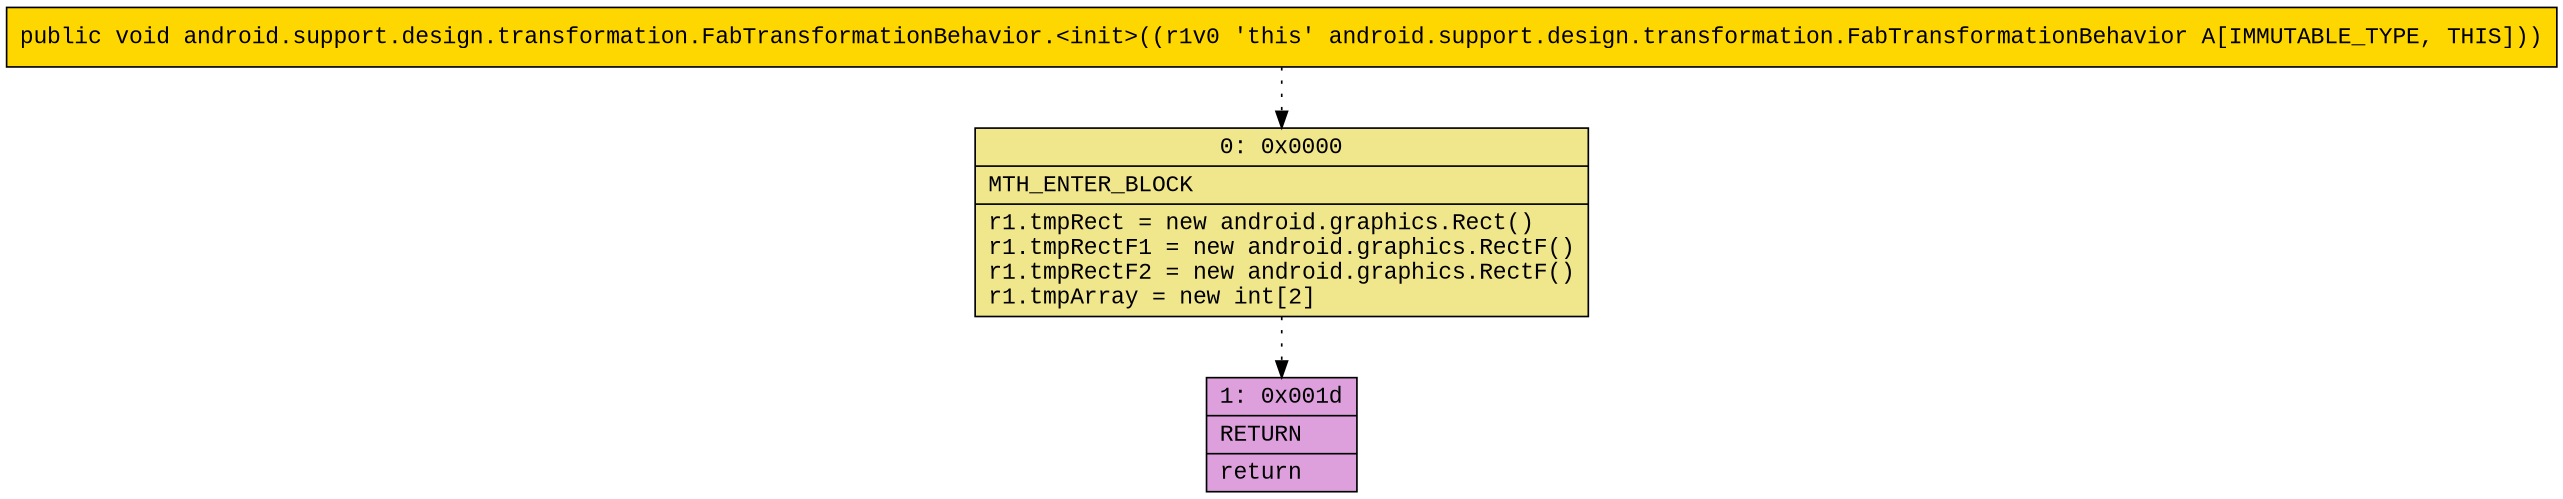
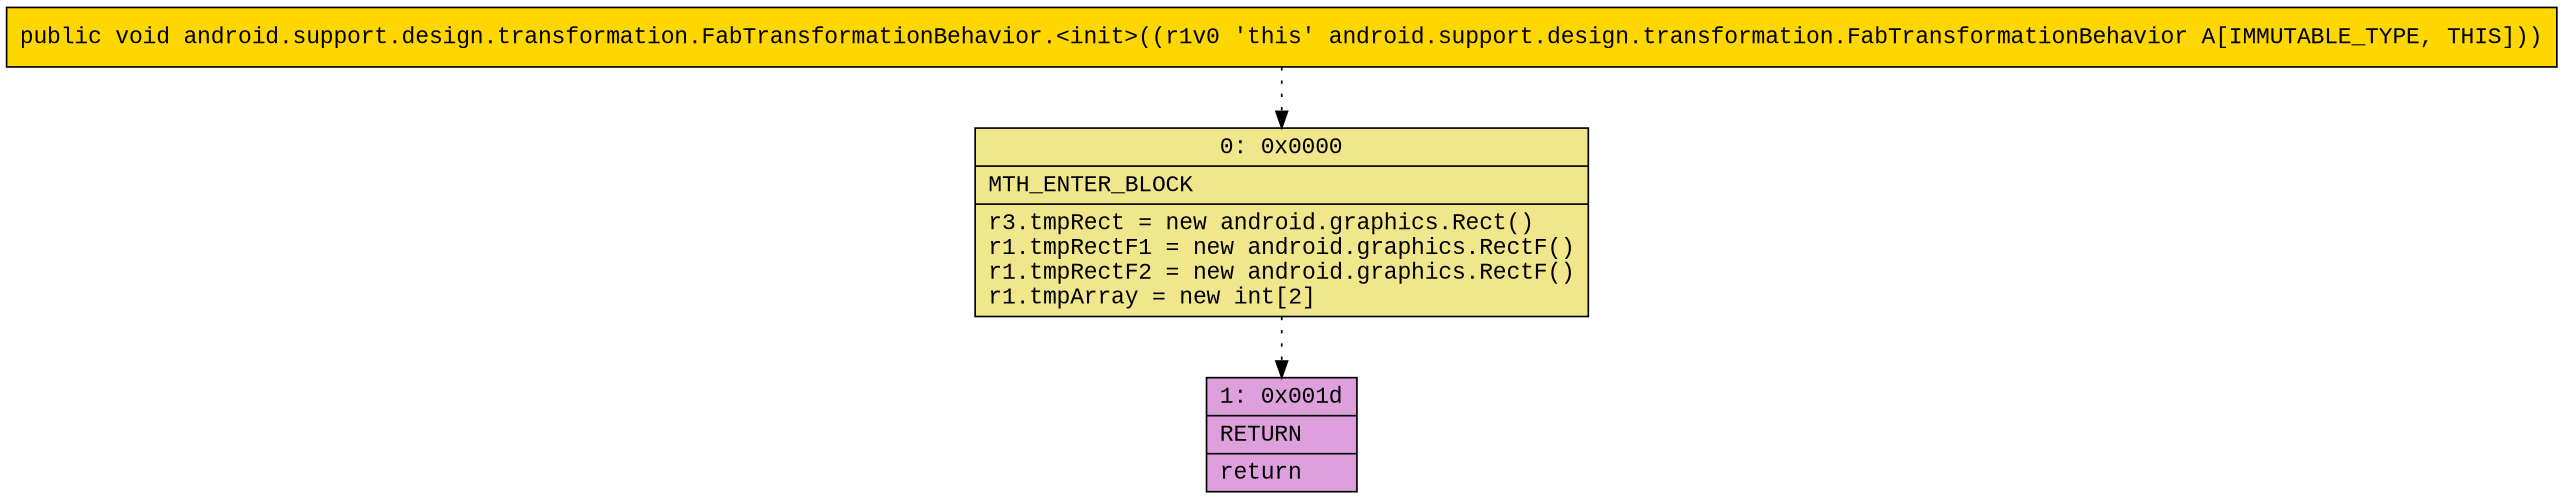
node "0: 0x0000": text "r1.tmpRect = new android.graphics.Rect()" -> "r3.tmpRect = new android.graphics.Rect()"
